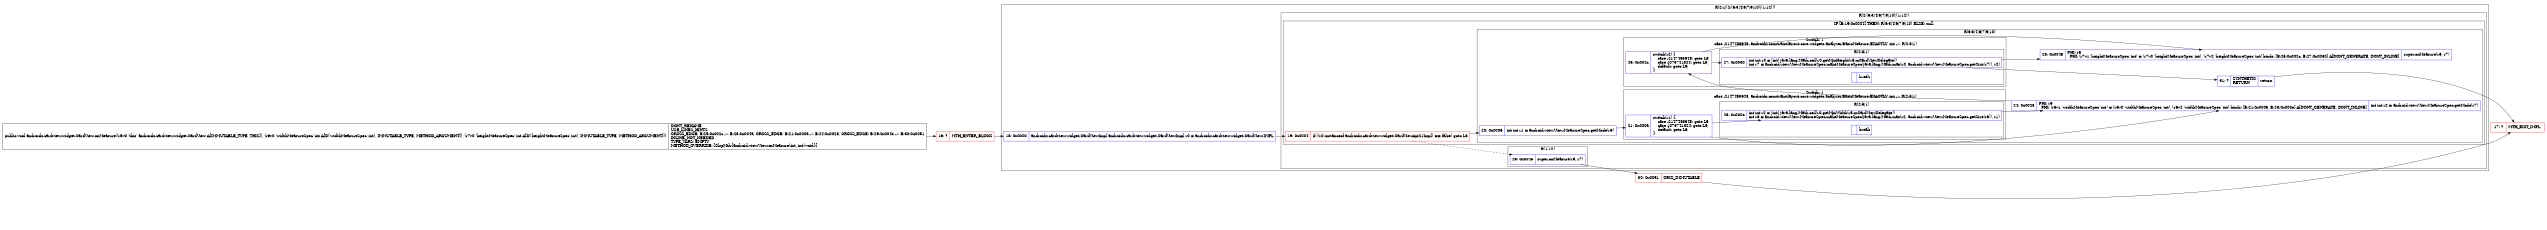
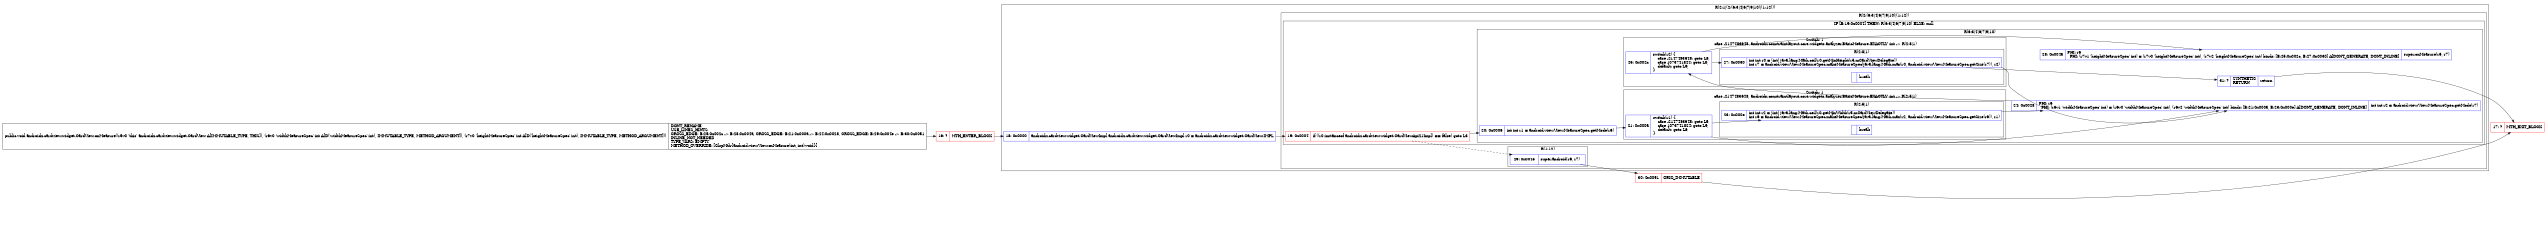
edge "27: 0x0030" -> "28: 0x004a": now "27: 0x0030" -> "24: 0x0028"
node "17: ?": text "MTH_EXIT_IMPL" -> "MTH_EXIT_BLOCK"
node "29: 0x004e": text "super.onMeasure(r6, r7)" -> "super.android(r6, r7)"
